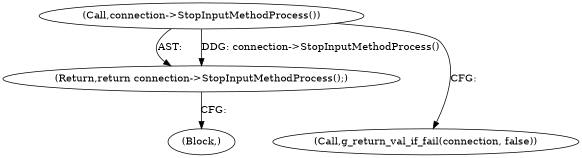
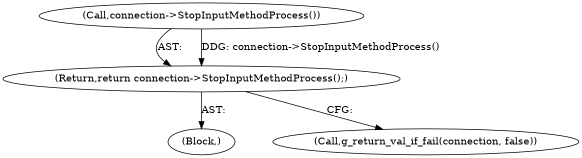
edge "(Call,connection->StopInputMethodProcess())" -> "(Call,g_return_val_if_fail(connection, false))": now "(Return,return connection->StopInputMethodProcess();)" -> "(Call,g_return_val_if_fail(connection, false))"
edge "(Return,return connection->StopInputMethodProcess();)" -> "(Block,)": label "CFG: " -> "AST: "
